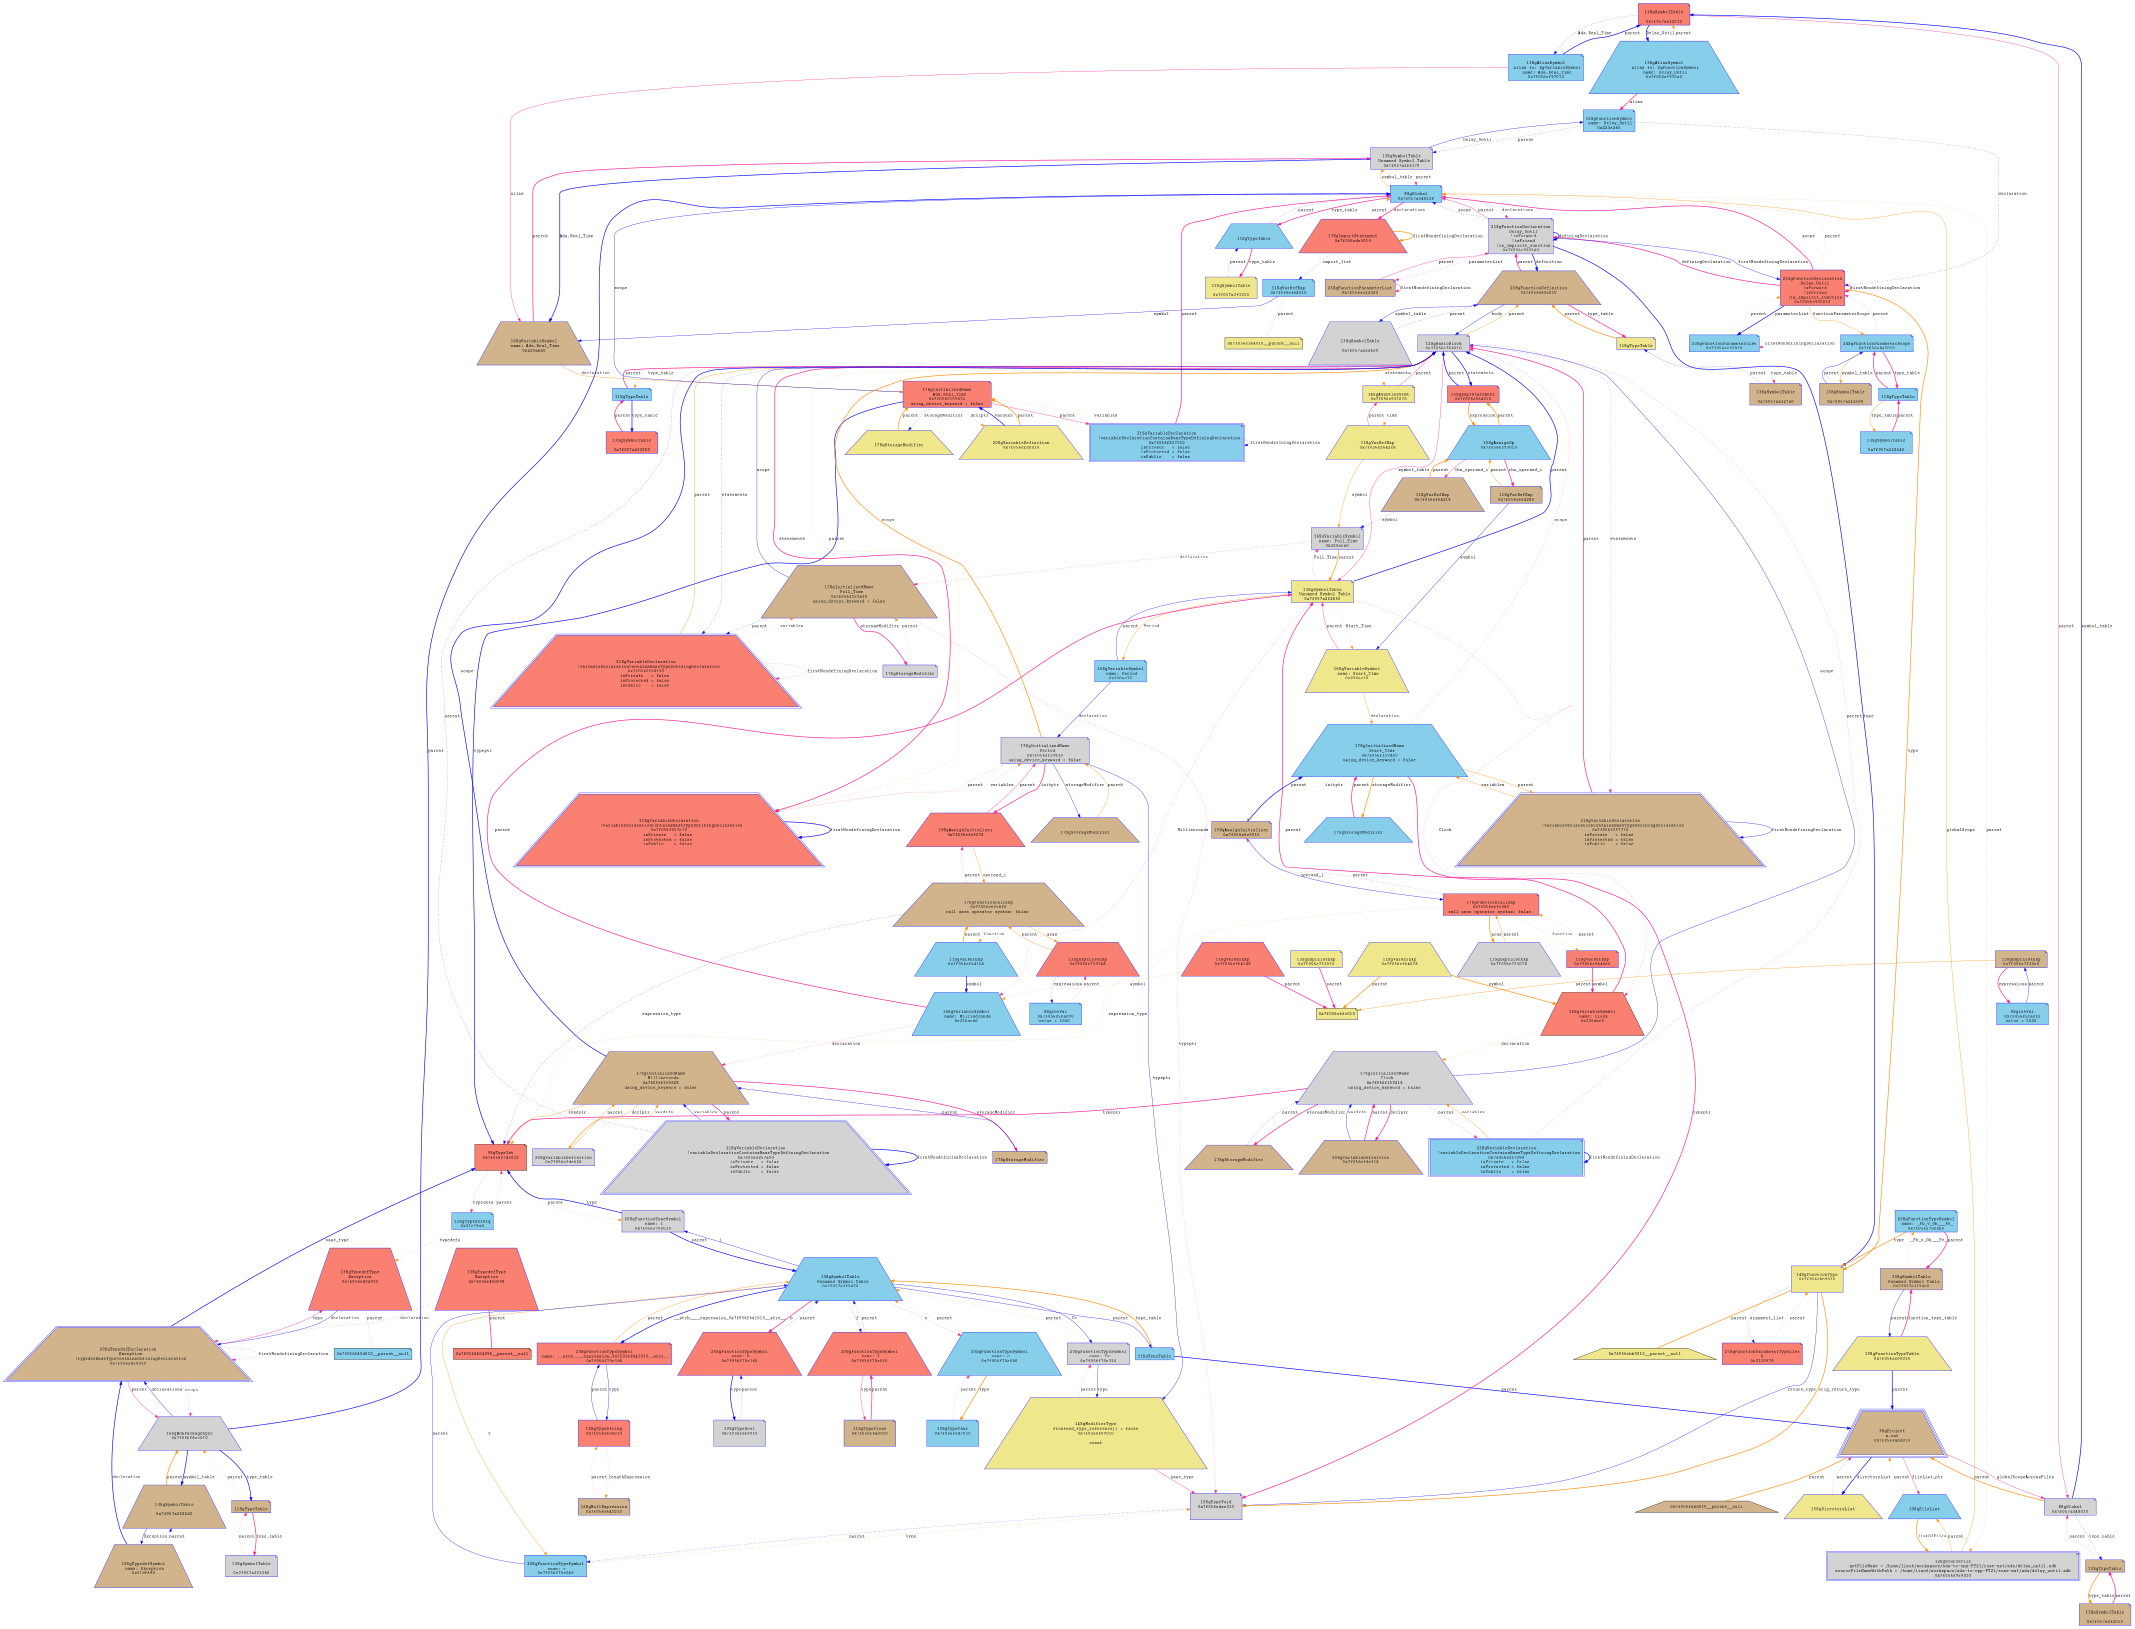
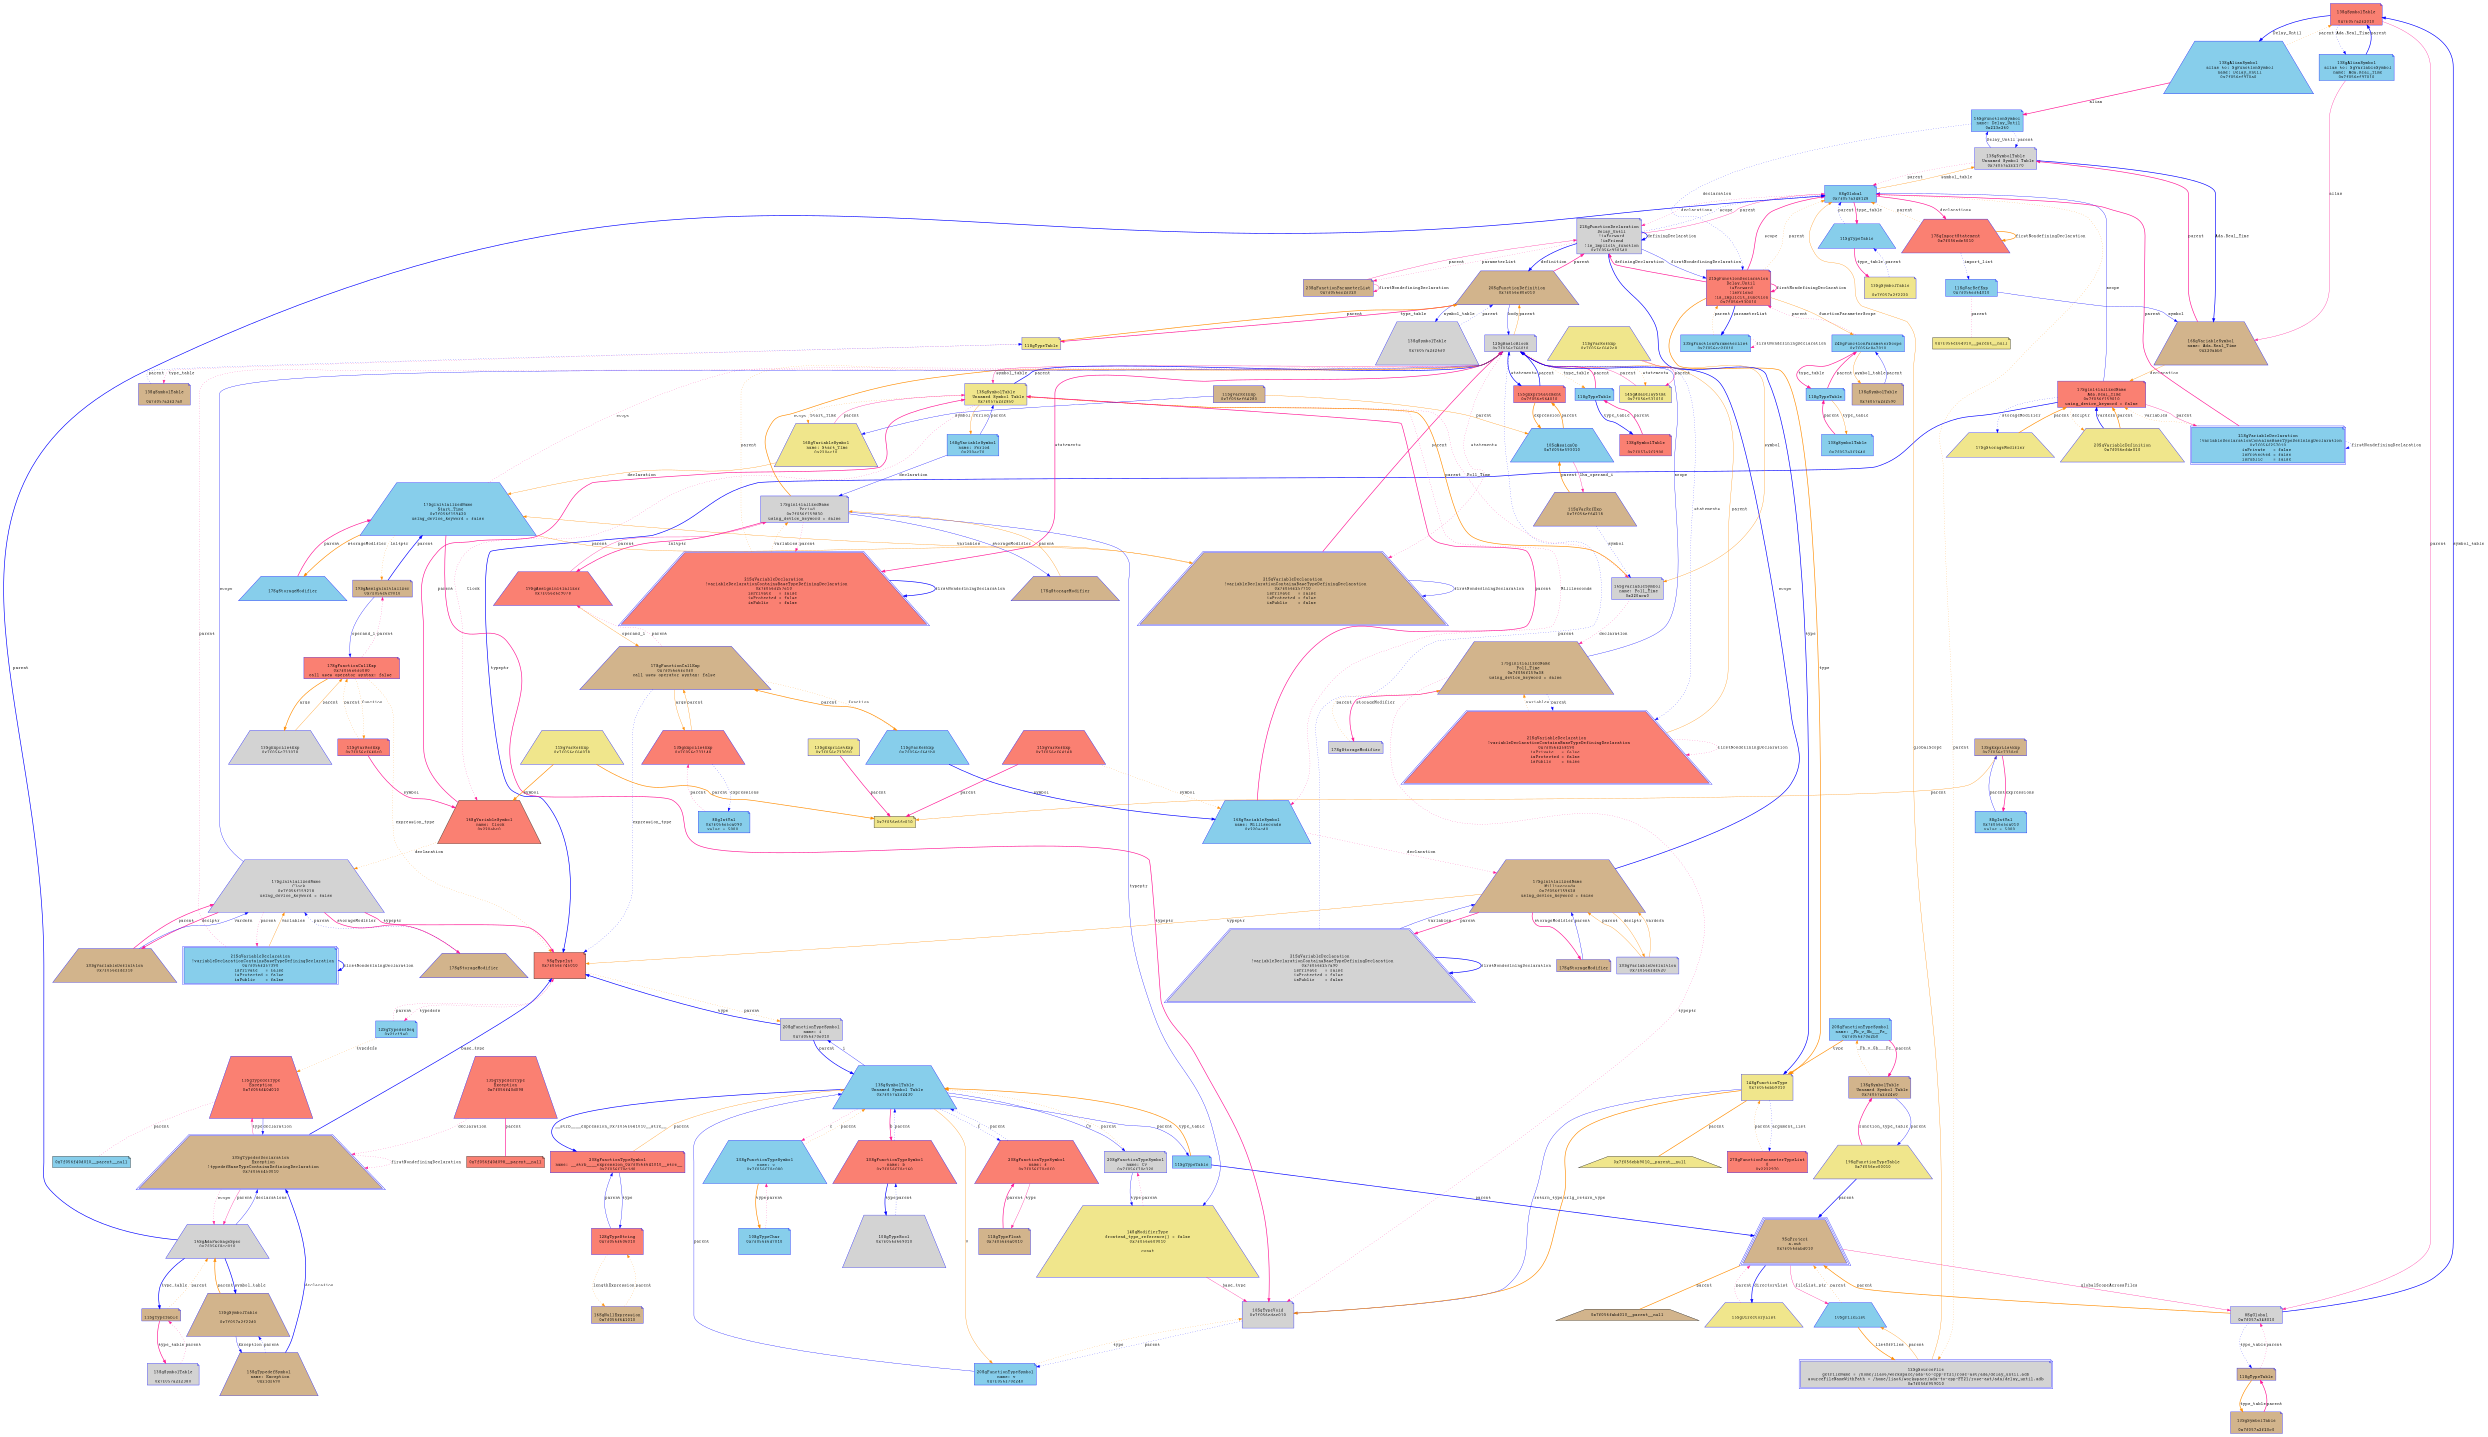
edge "14SgAdaDelayStmt 0x7f056e531010" -> "11SgVarRefExp 0x7f056ef642e8": removed, label "time"
edge "10SgAssignOp 0x7f056e593010" -> "11SgVarRefExp 0x7f056ef64280": removed, label "rhs_operand_i"
node "10SgTypeBool 0x7f056f669010": shape note -> trapezium
